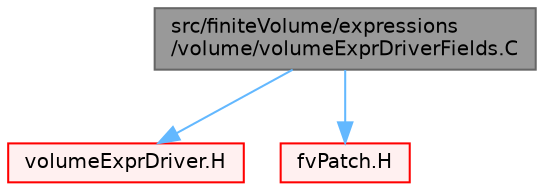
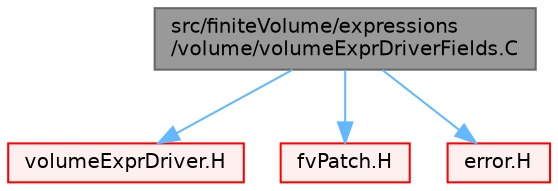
node "error.H": added
